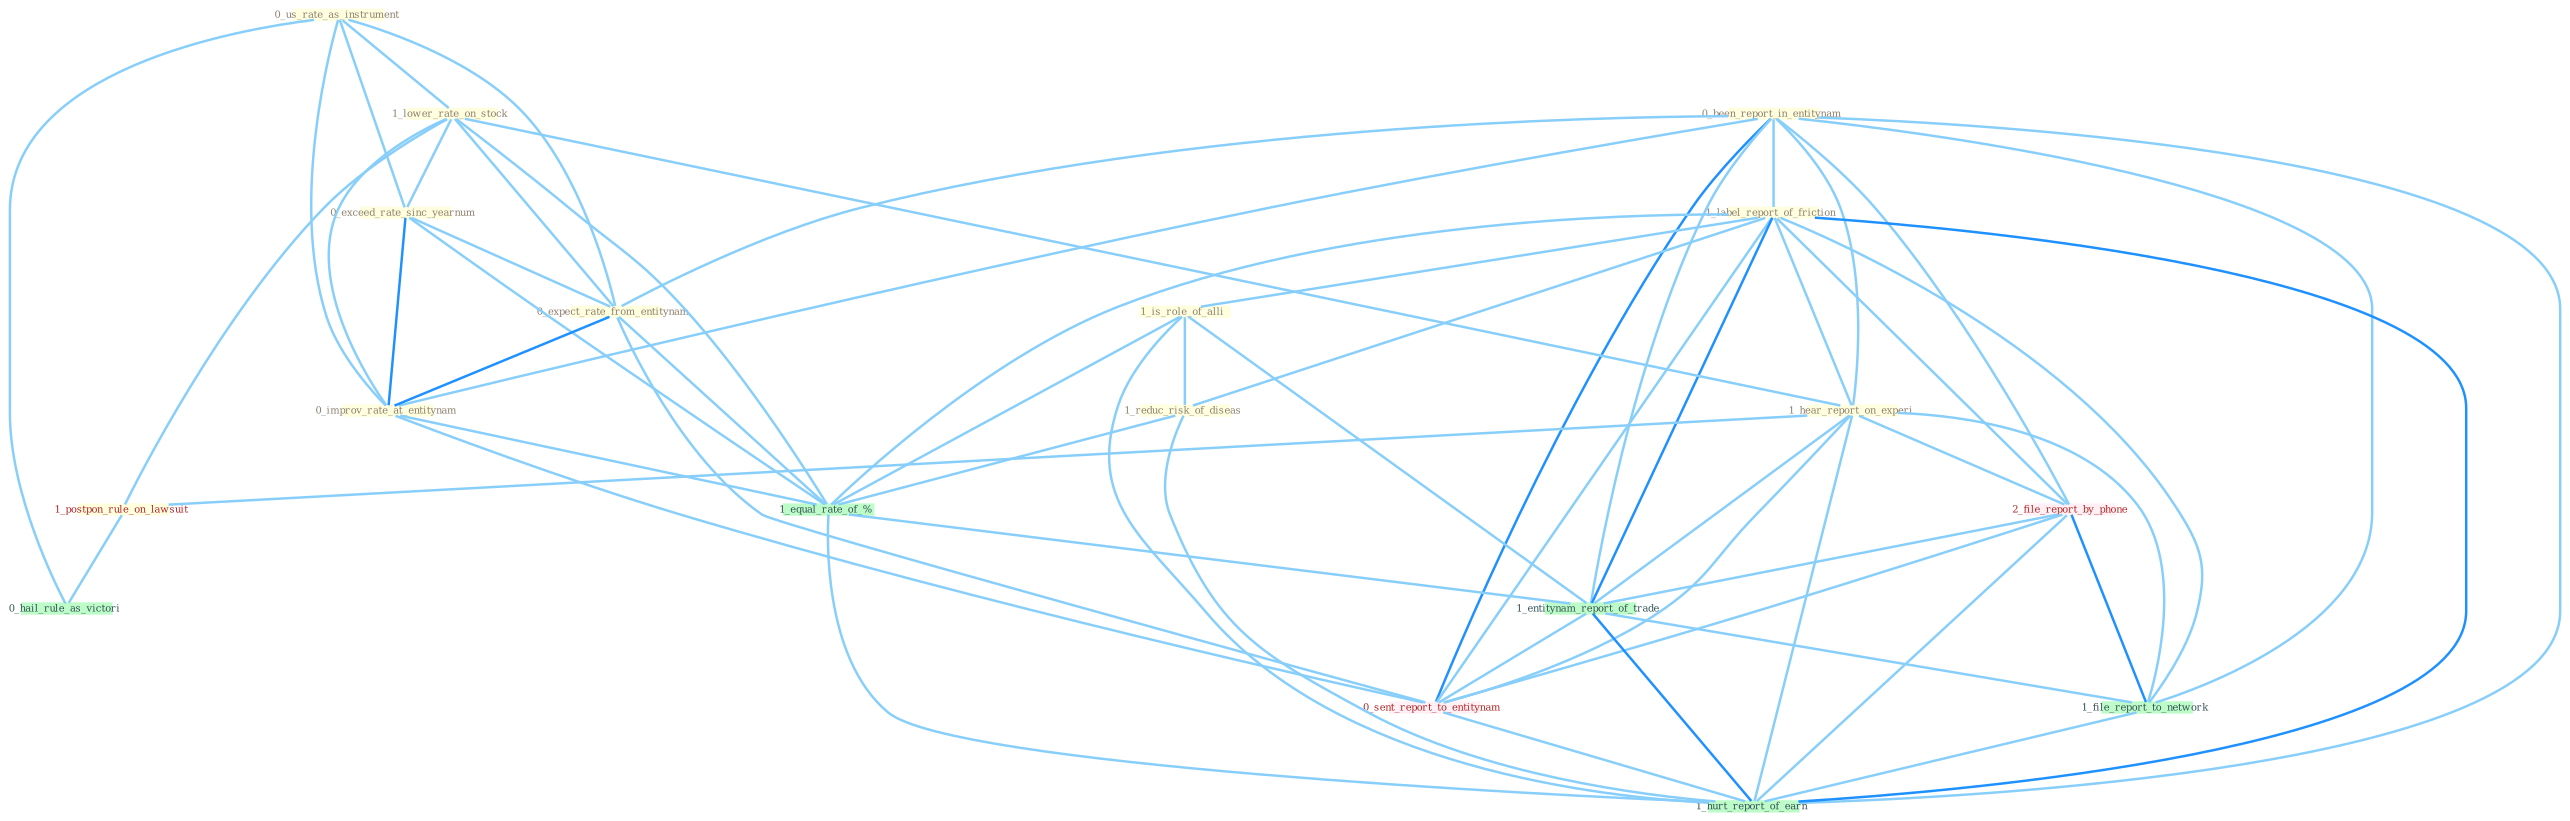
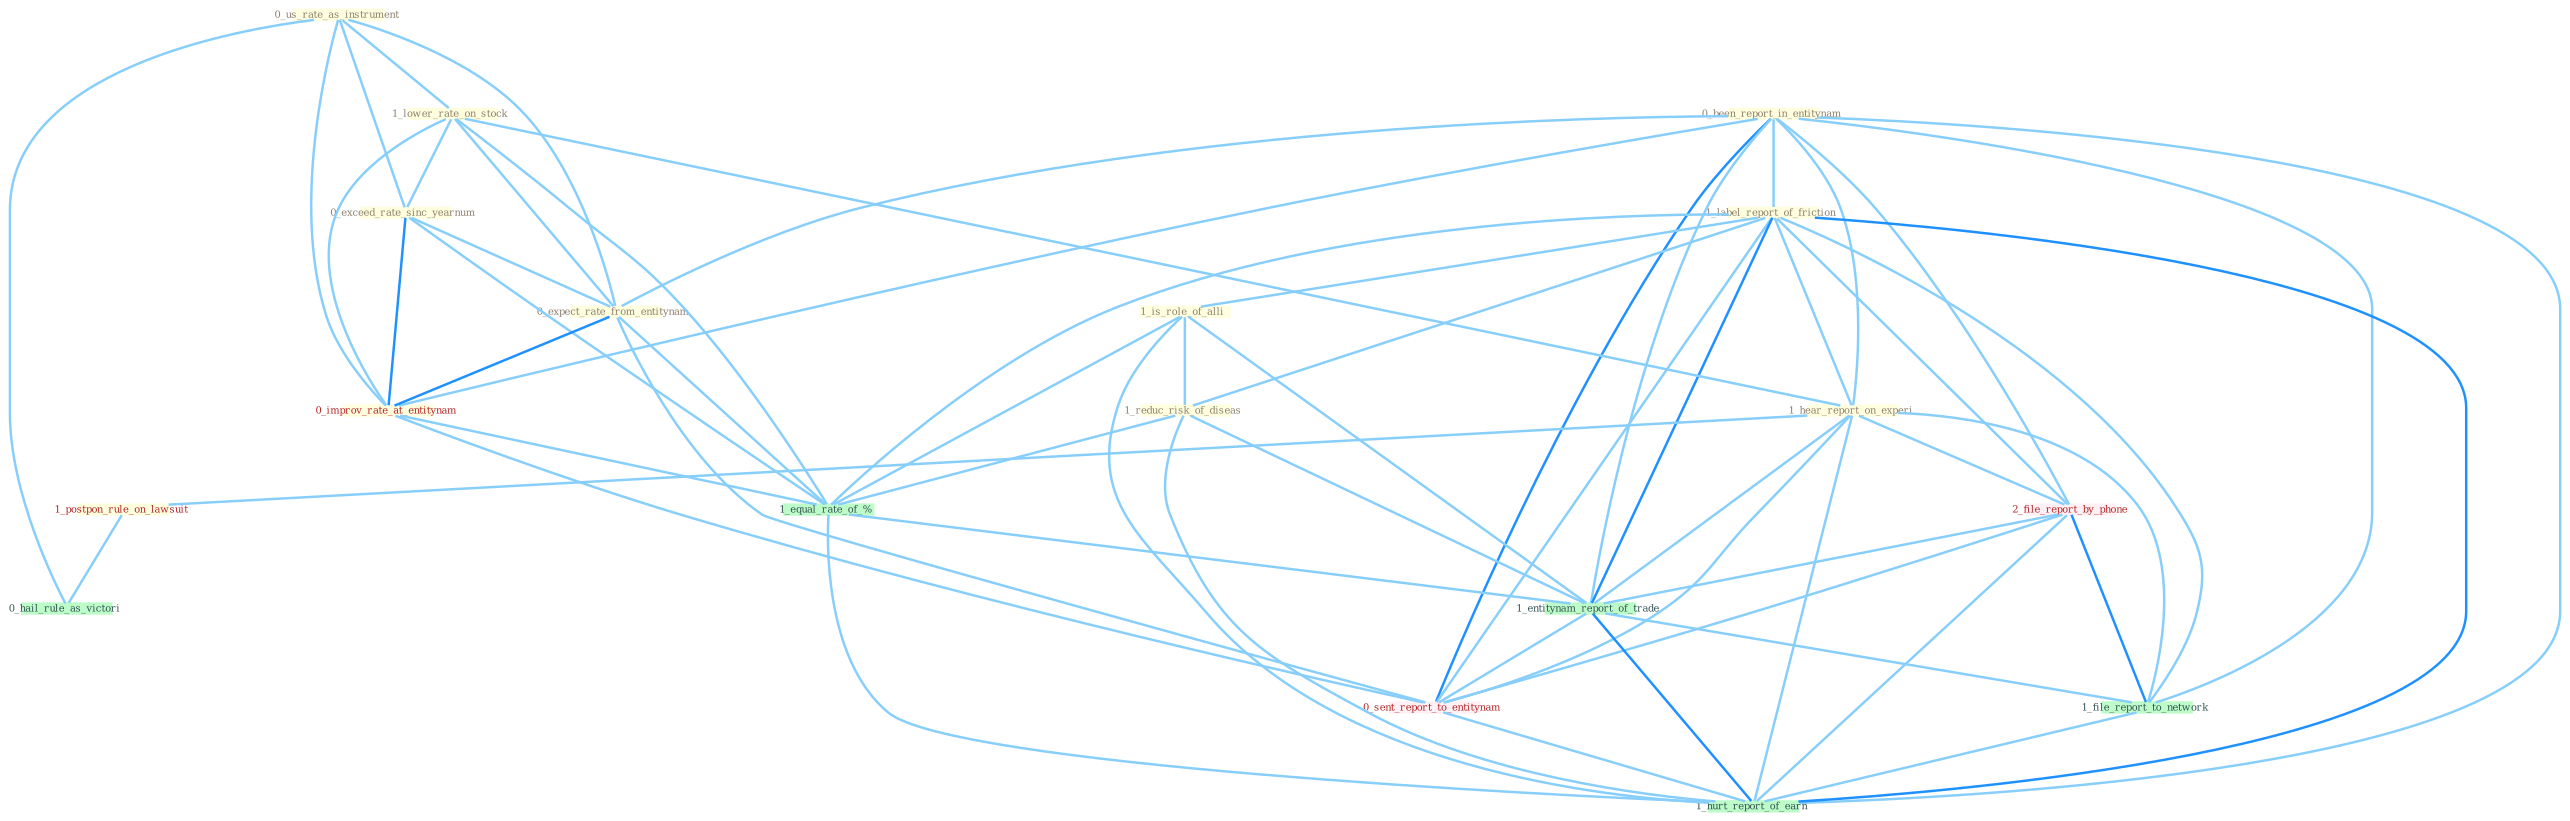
edge "1_lower_rate_on_stock" -- "1_postpon_rule_on_lawsuit": removed
node "0_improv_rate_at_entitynam": fontcolor #8b7d6b -> #b22222
edge "1_reduc_risk_of_diseas" -- "1_entitynam_report_of_trade": added
